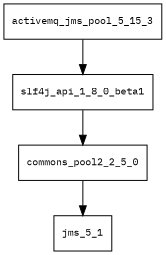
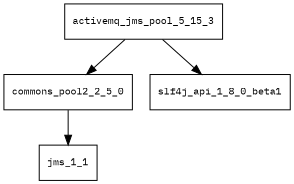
edge "slf4j_api_1_8_0_beta1" -> "commons_pool2_2_5_0": now "activemq_jms_pool_5_15_3" -> "commons_pool2_2_5_0"
node "jms_5_1": label "jms_5_1" -> "jms_1_1"
